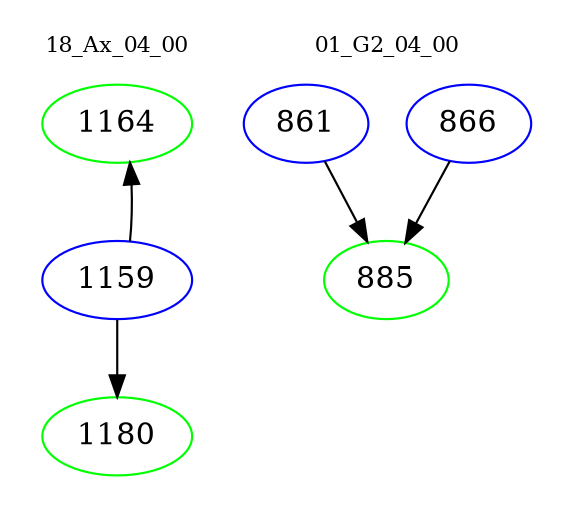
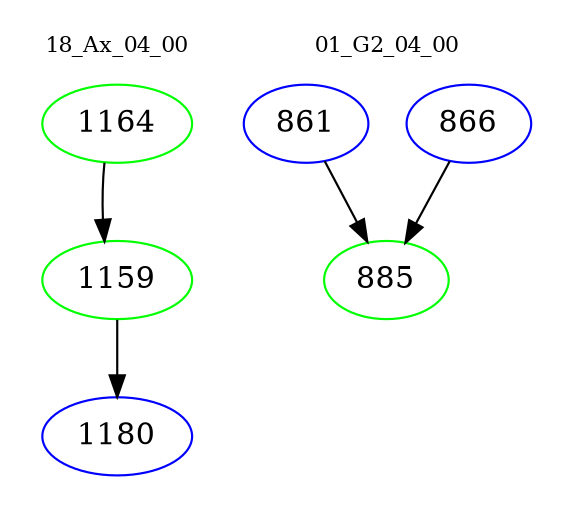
edge "1159" -> "1164": reversed
node "1159": color blue -> green
node "1180": color green -> blue
